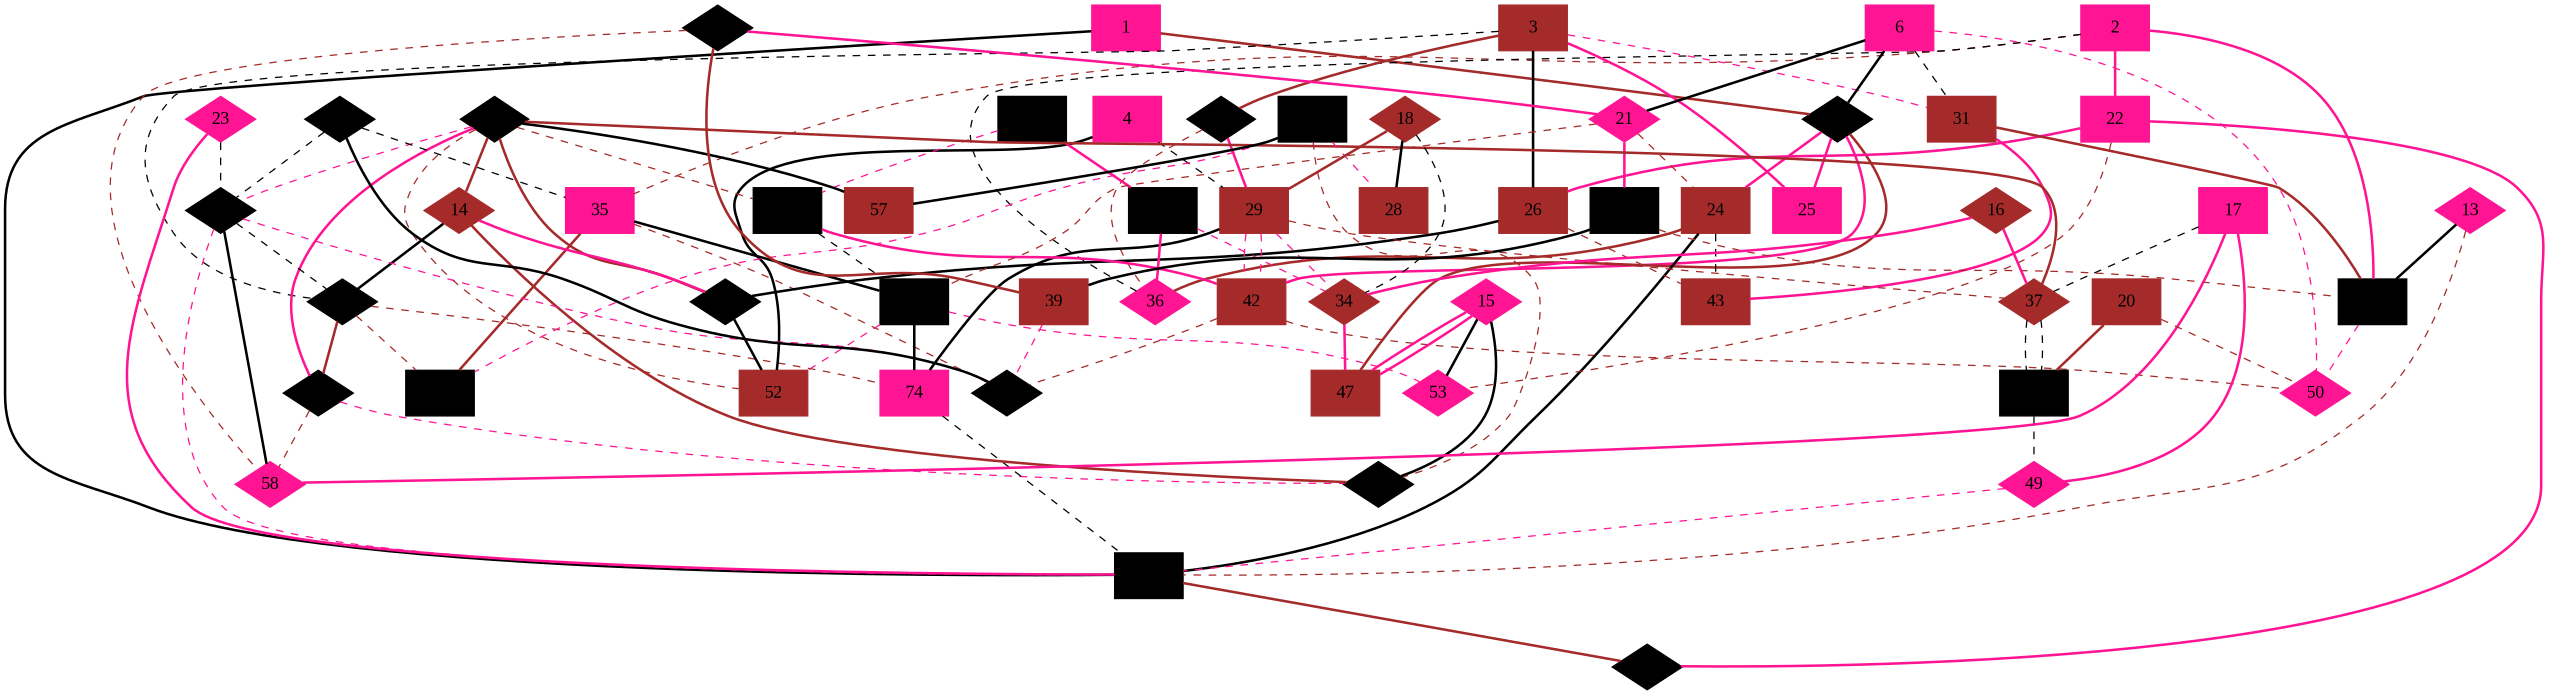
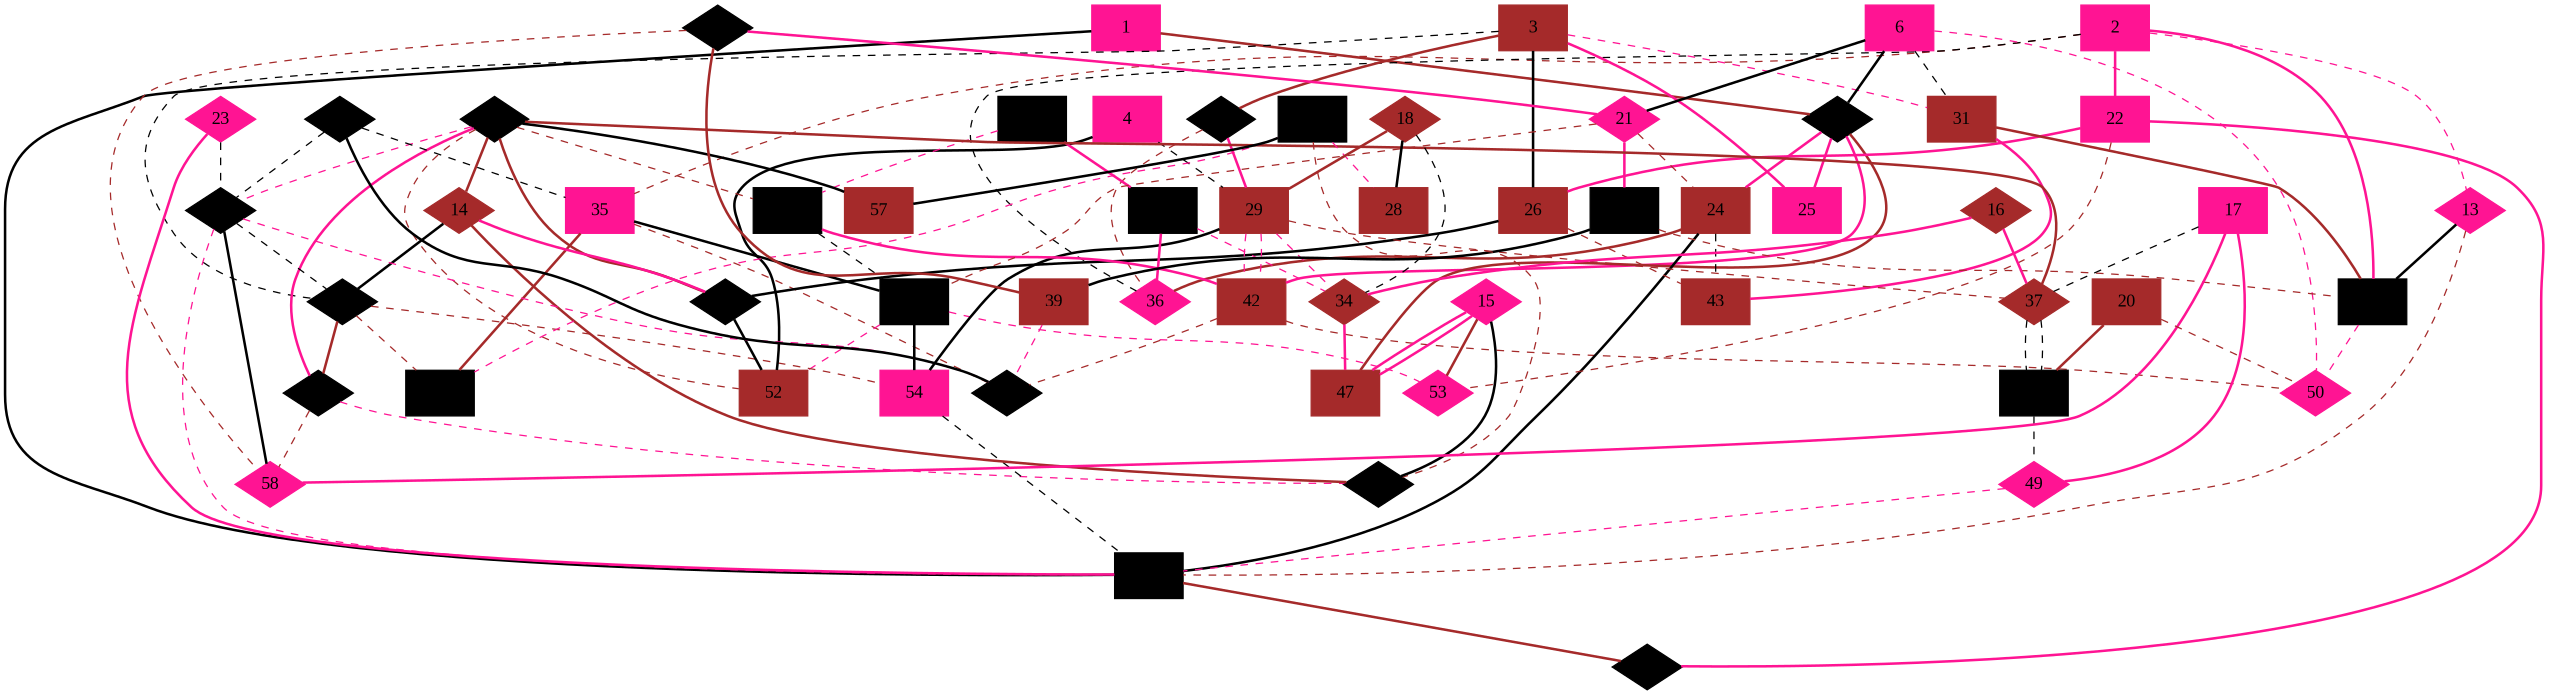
edge "2" -- "13": added
edge "15" -- "53": color black -> brown
node "74": label "74" -> "54"
